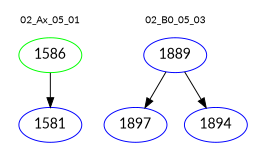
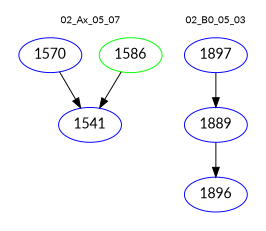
cluster "02_Ax_05_01": label "02_Ax_05_01" -> "02_Ax_05_07"
node "1570": added
edge "1889" -> "1897": reversed
node "1581": label "1581" -> "1541"
node "1894": label "1894" -> "1896"
